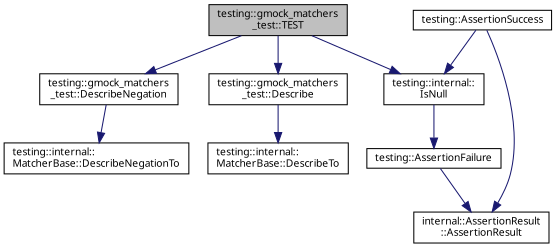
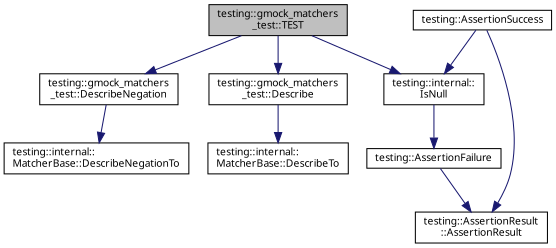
node "internal::AssertionResult ::AssertionResult": label "internal::AssertionResult ::AssertionResult" -> "testing::AssertionResult ::AssertionResult"
